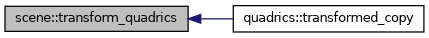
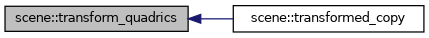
node "quadrics::transformed_copy": label "quadrics::transformed_copy" -> "scene::transformed_copy"
